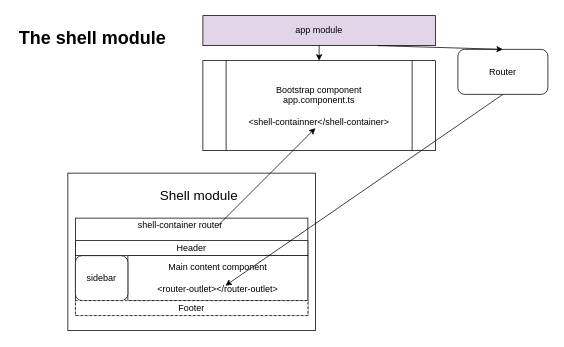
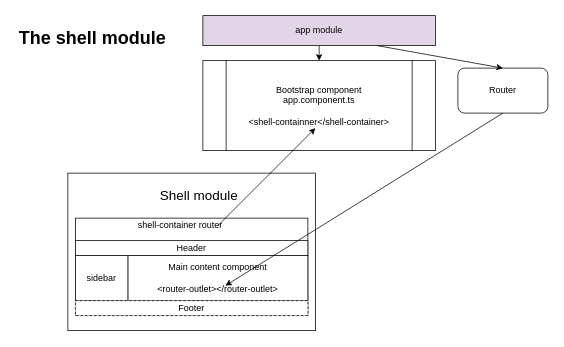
node "Router": moved (503, 72) -> (503, 90)
node "sidebar": shape rounded rectangle -> rectangle
